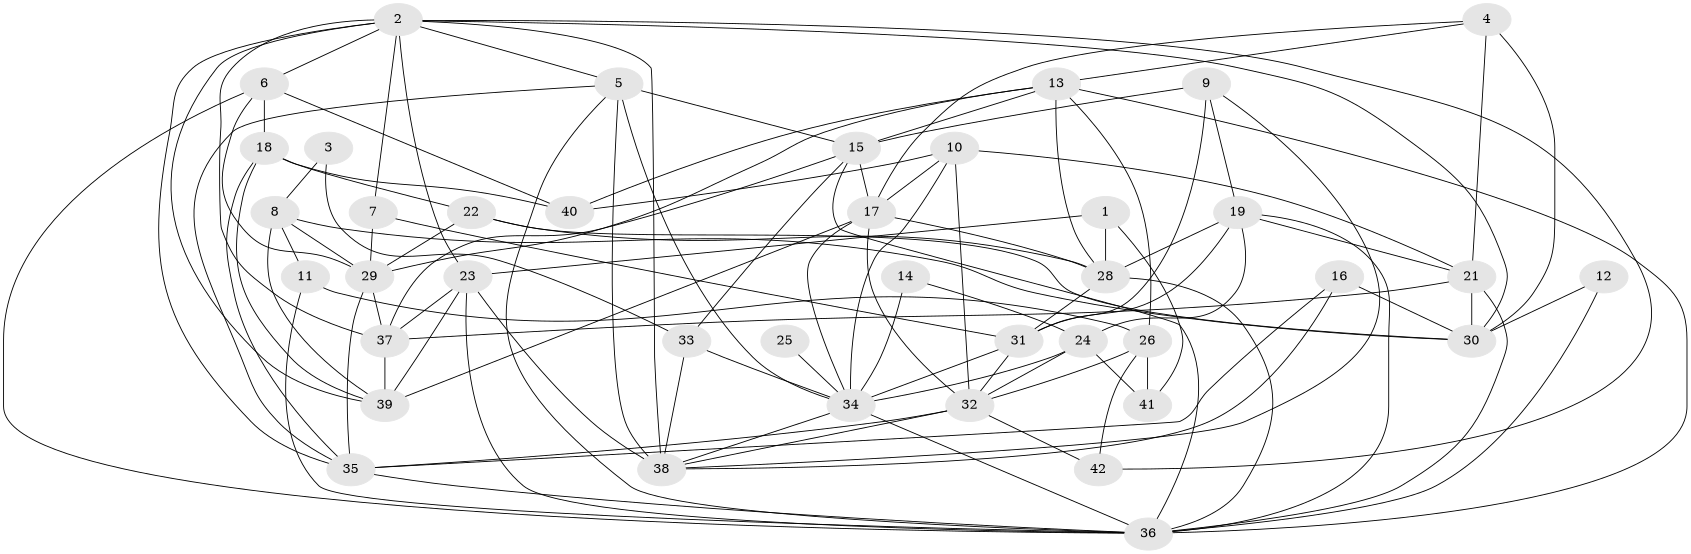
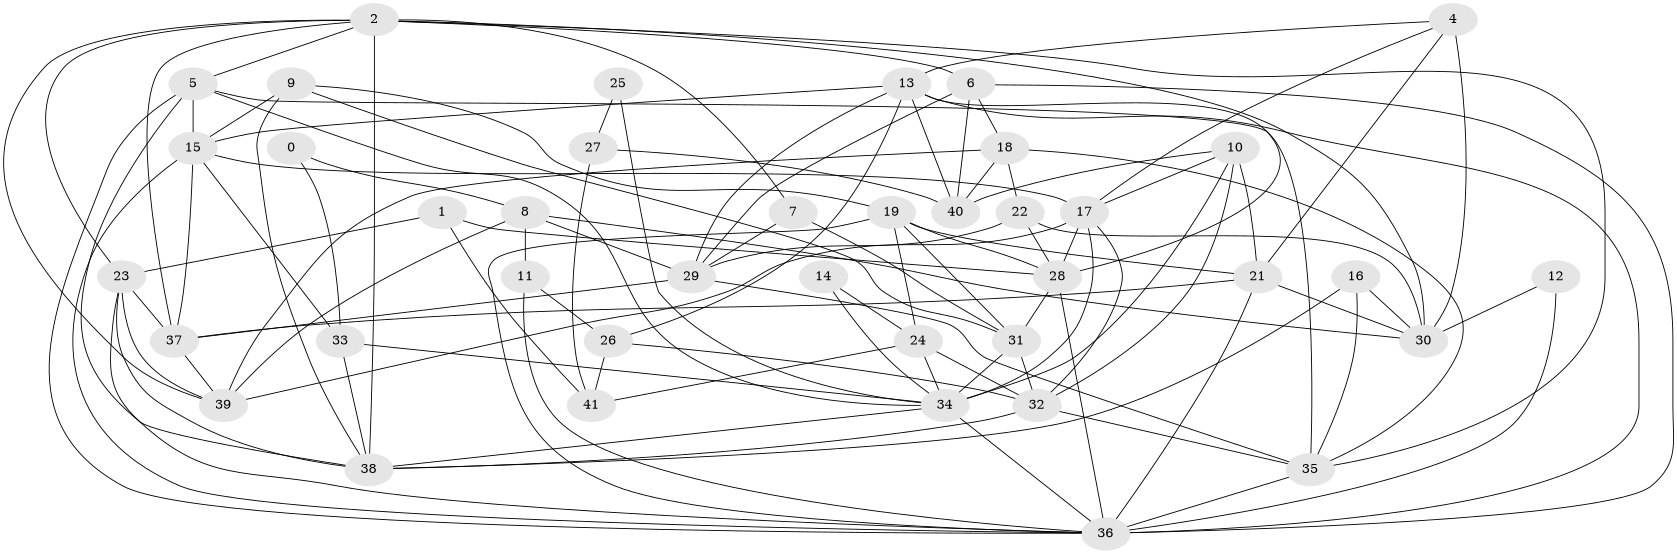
node "3": label "3" -> "0"
node "27": added
node "42": removed
